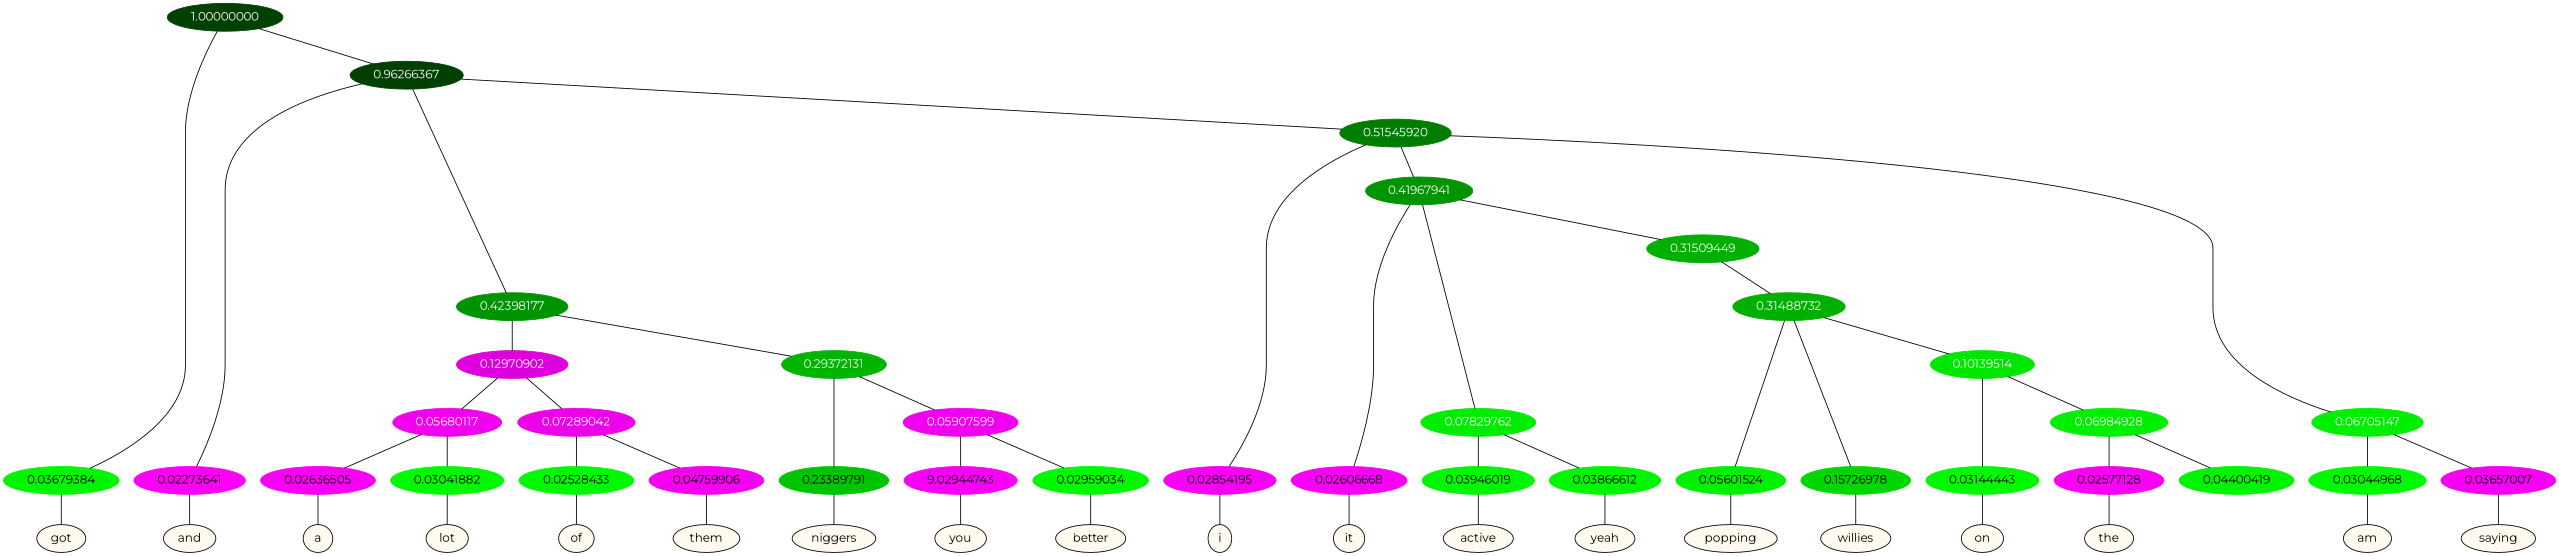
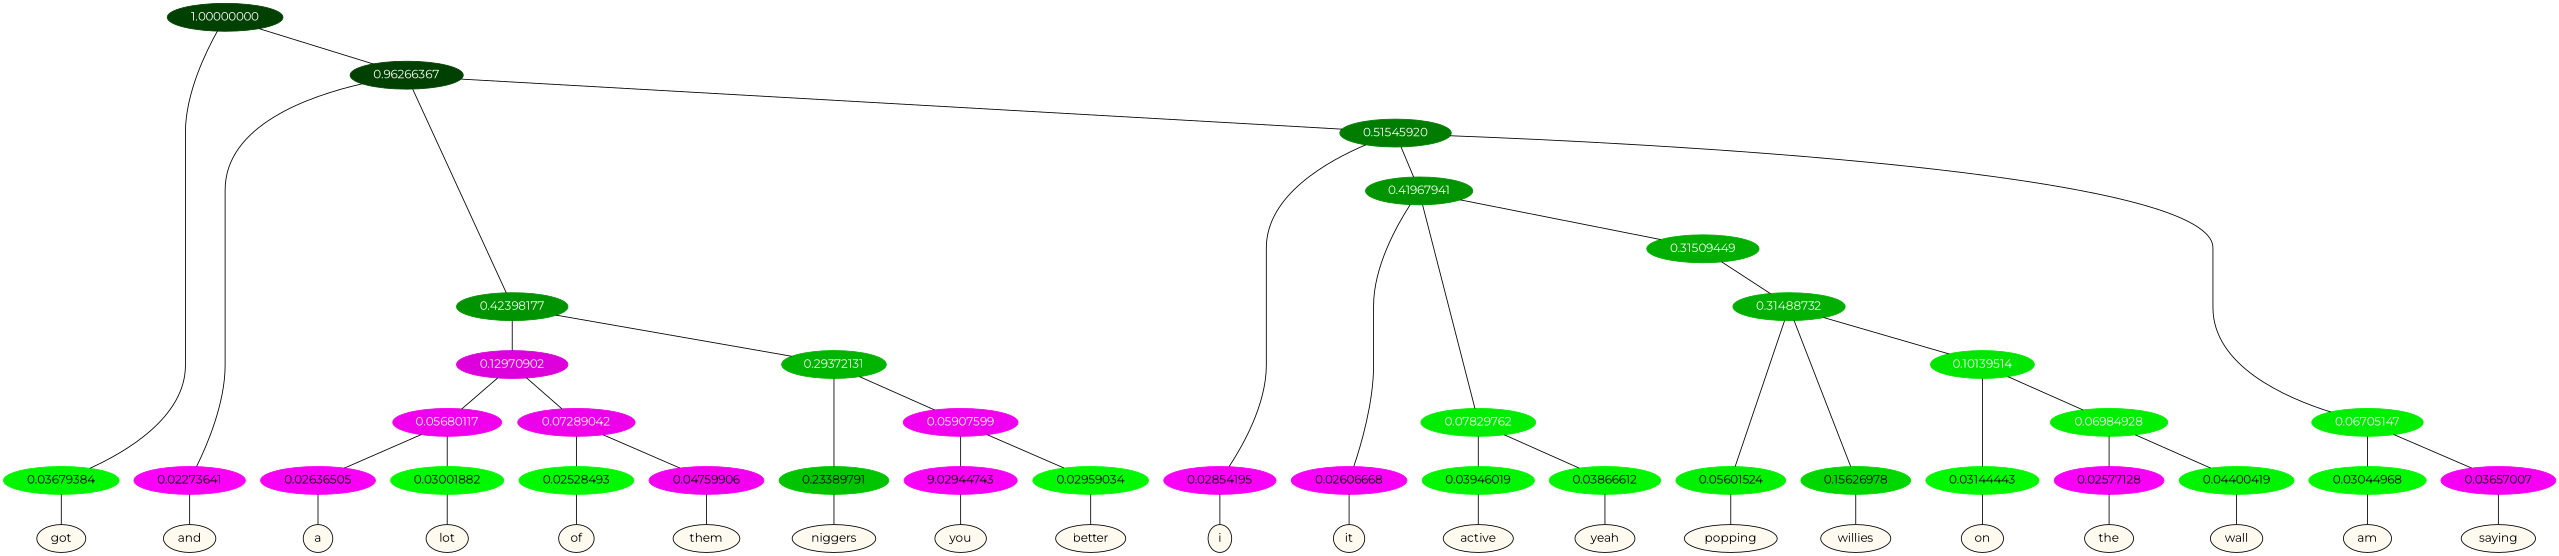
node "0.03041882": label "0.03041882" -> "0.03001882"
node "0.02528433": label "0.02528433" -> "0.02528493"
node "0.15726978": label "0.15726978" -> "0.15626978"
node "wall": added
